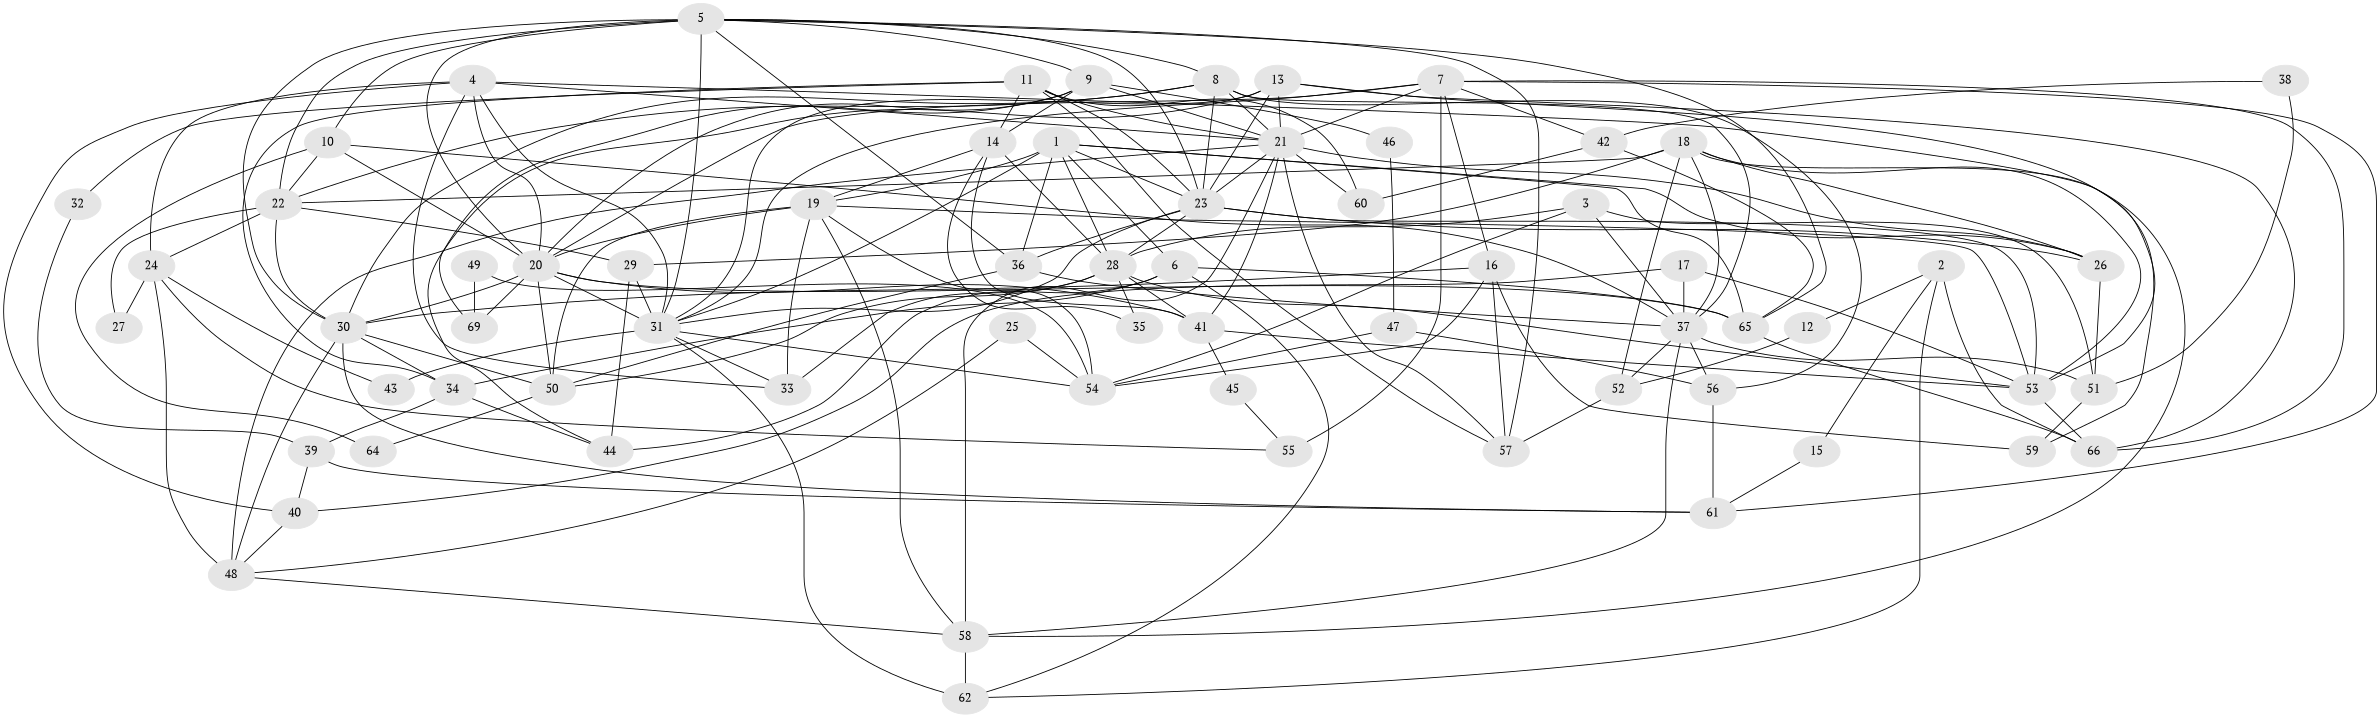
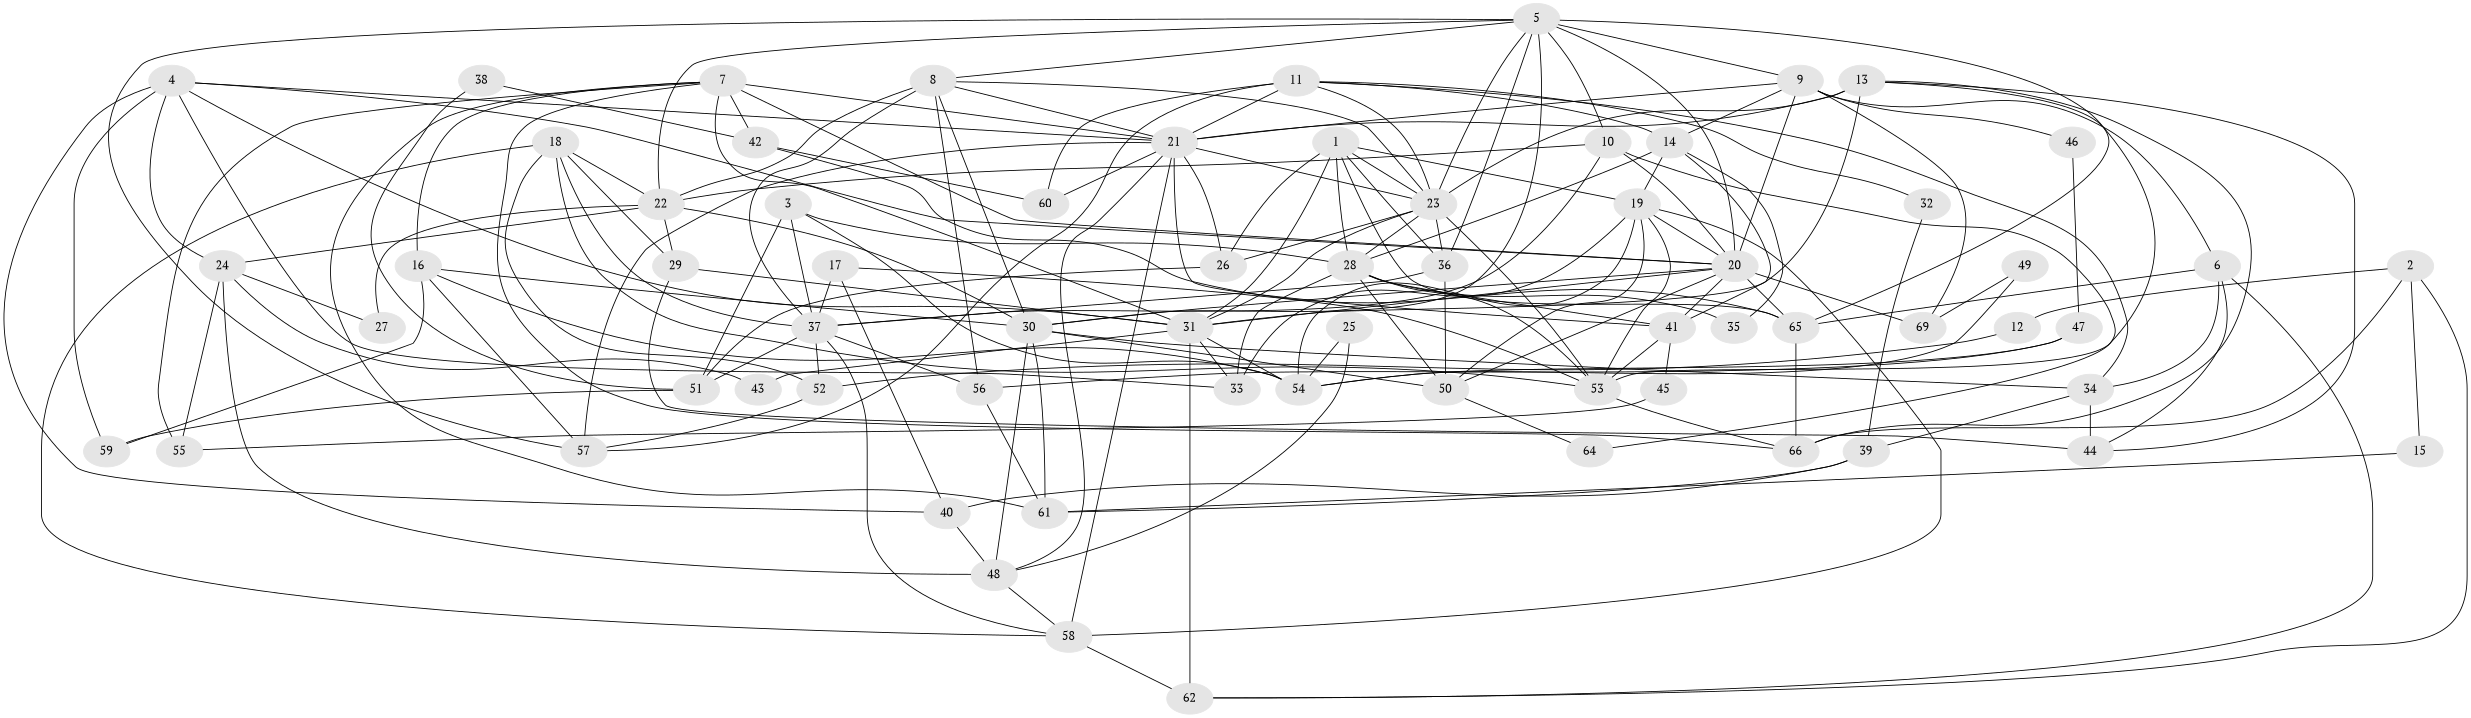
edge "5" -- "31": removed
edge "18" -- "26": removed
edge "1" -- "6": now "9" -- "6"
